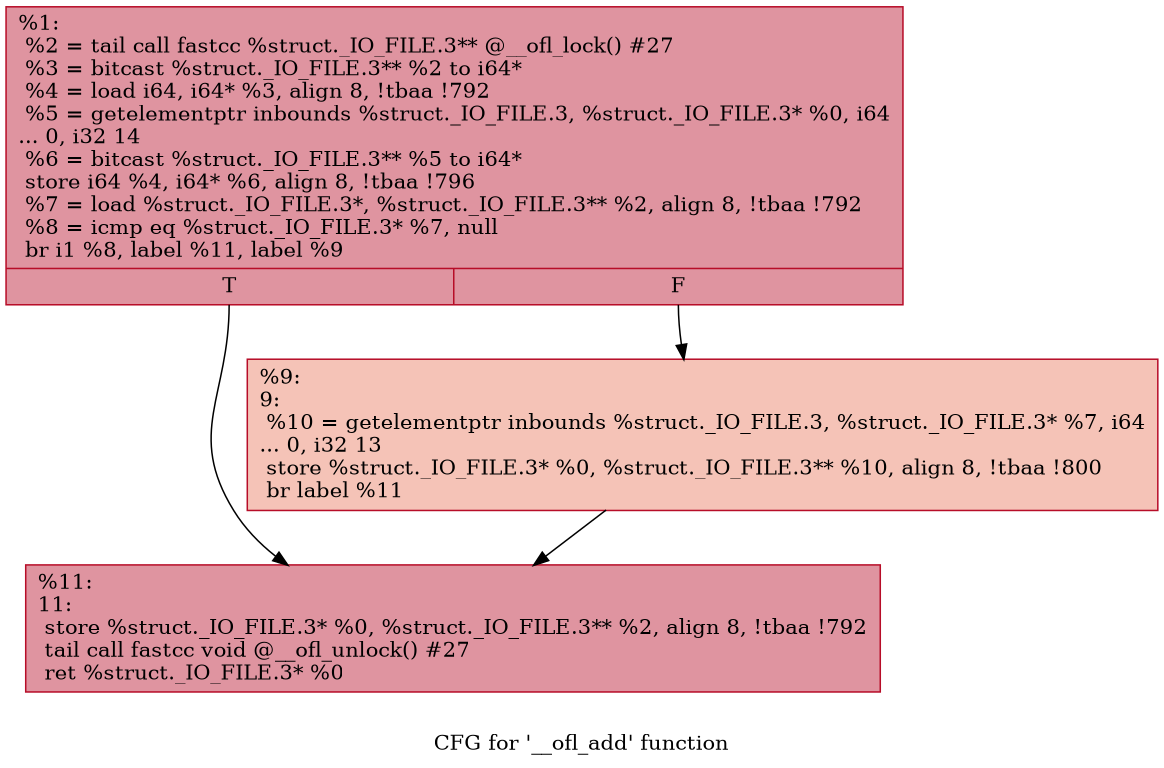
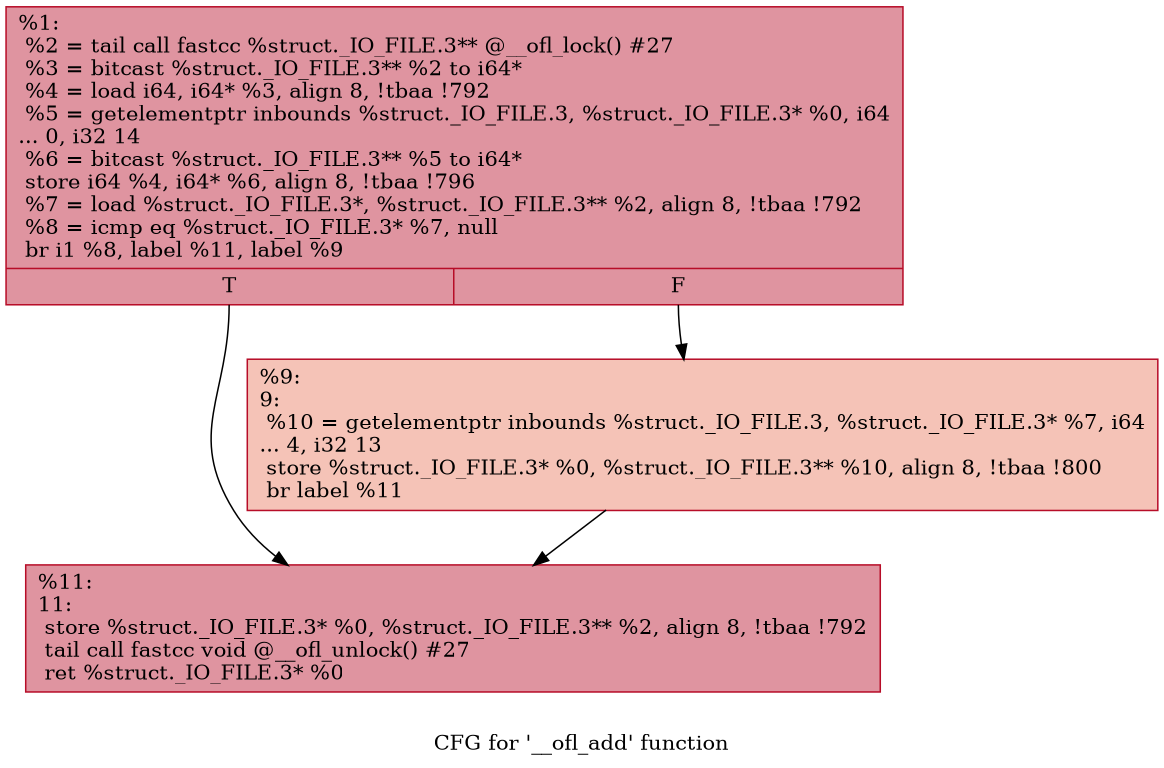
node "%9:": text "... 0, i32 13" -> "... 4, i32 13"
